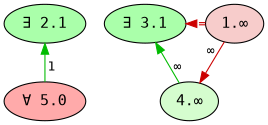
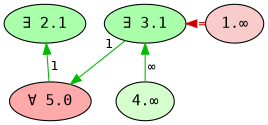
edge "1.∞" -> "4.∞": removed
edge "∃ 3.1" -> "∀ 5.0": added
